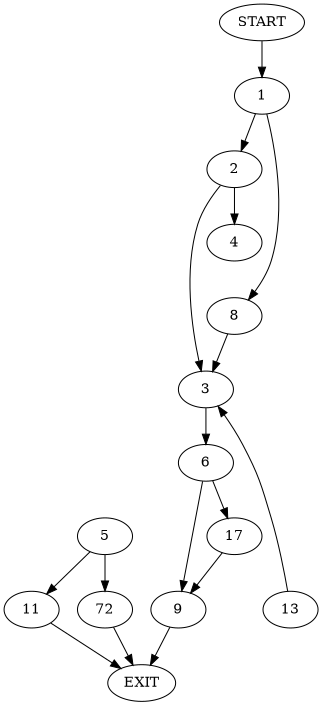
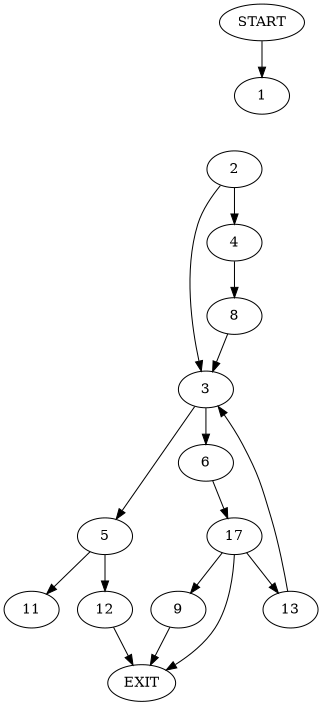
edge "1" -> "2": removed
edge "1" -> "8": now "4" -> "8"
edge "3" -> "5": added
edge "6" -> "9": removed
edge "17" -> "13": added
node "72": label "72" -> "12"
edge "11" -> "EXIT": now "17" -> "EXIT"
